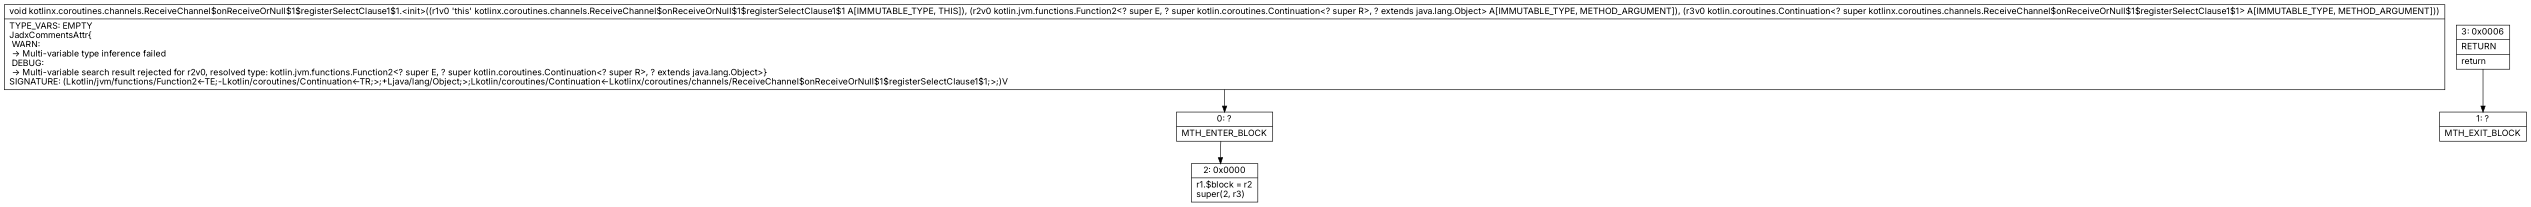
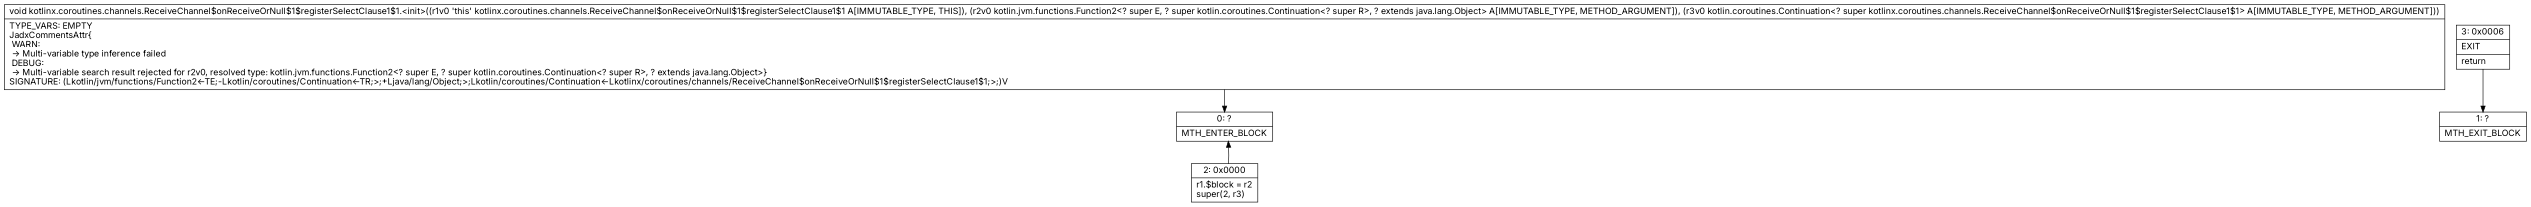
node "3: 0x0006": text "RETURN" -> "EXIT"
edge "0: ?" -> "2: 0x0000": reversed
